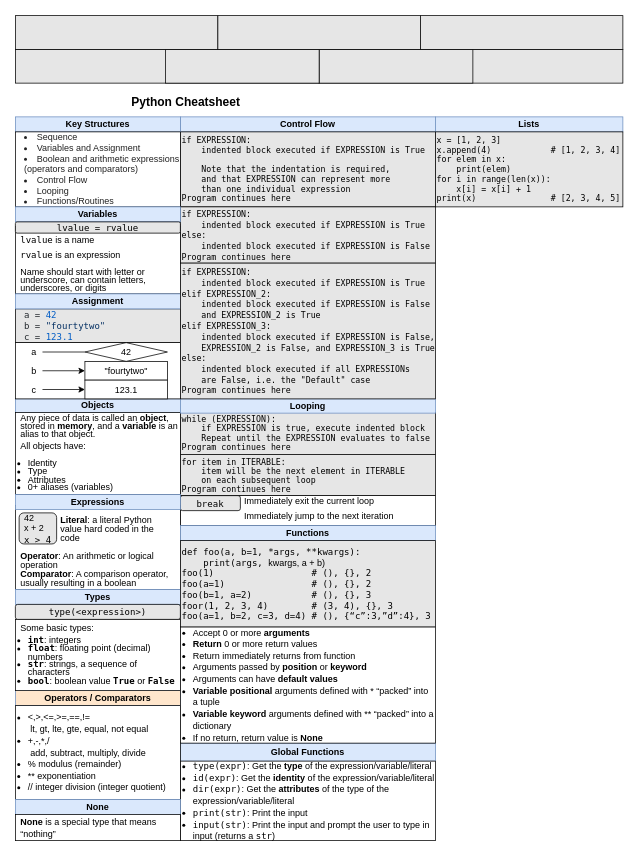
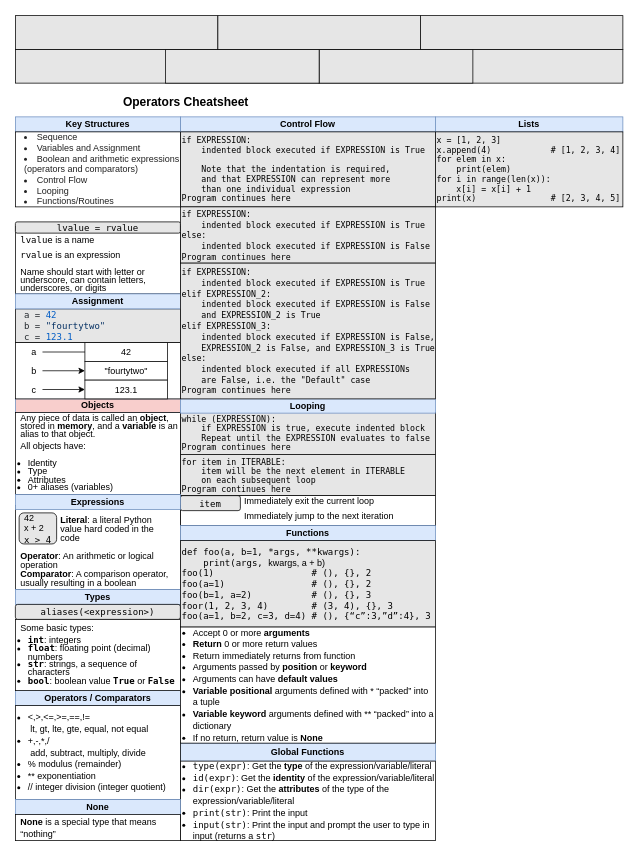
node "Python Cheatsheet": label "Python Cheatsheet" -> "Operators Cheatsheet"
node "Variables": removed
node "42": shape diamond -> rectangle
node "Objects": fillcolor #dae8fc -> #f8cecc
node "break": label "break" -> "item"
node "type(<expression>)": label "type(<expression>)" -> "aliases(<expression>)"
node "Operators / Comparators": fillcolor #ffe6cc -> #dae8fc
